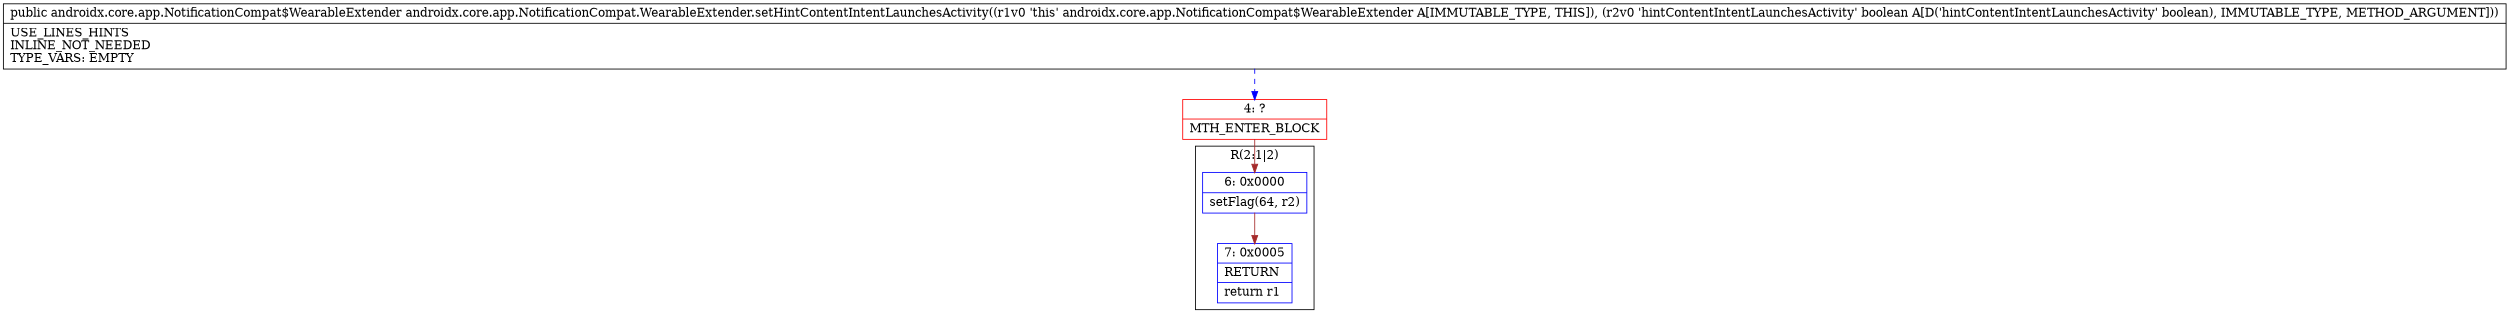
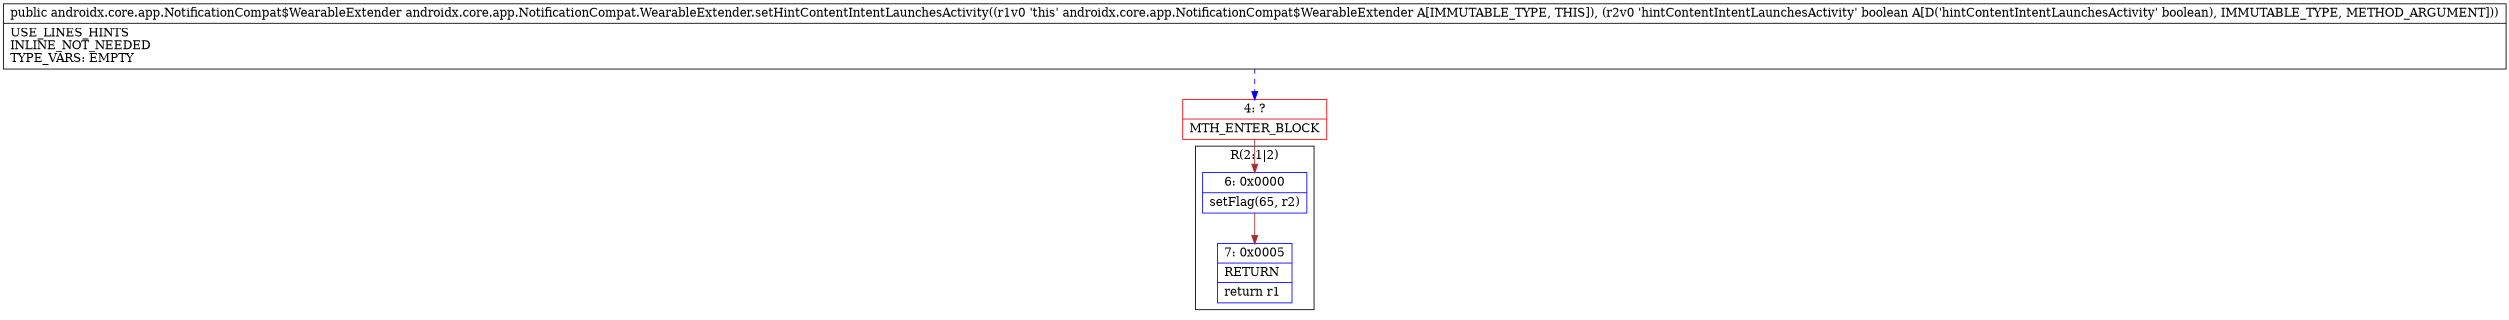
node "6: 0x0000": text "setFlag(64, r2)" -> "setFlag(65, r2)"
